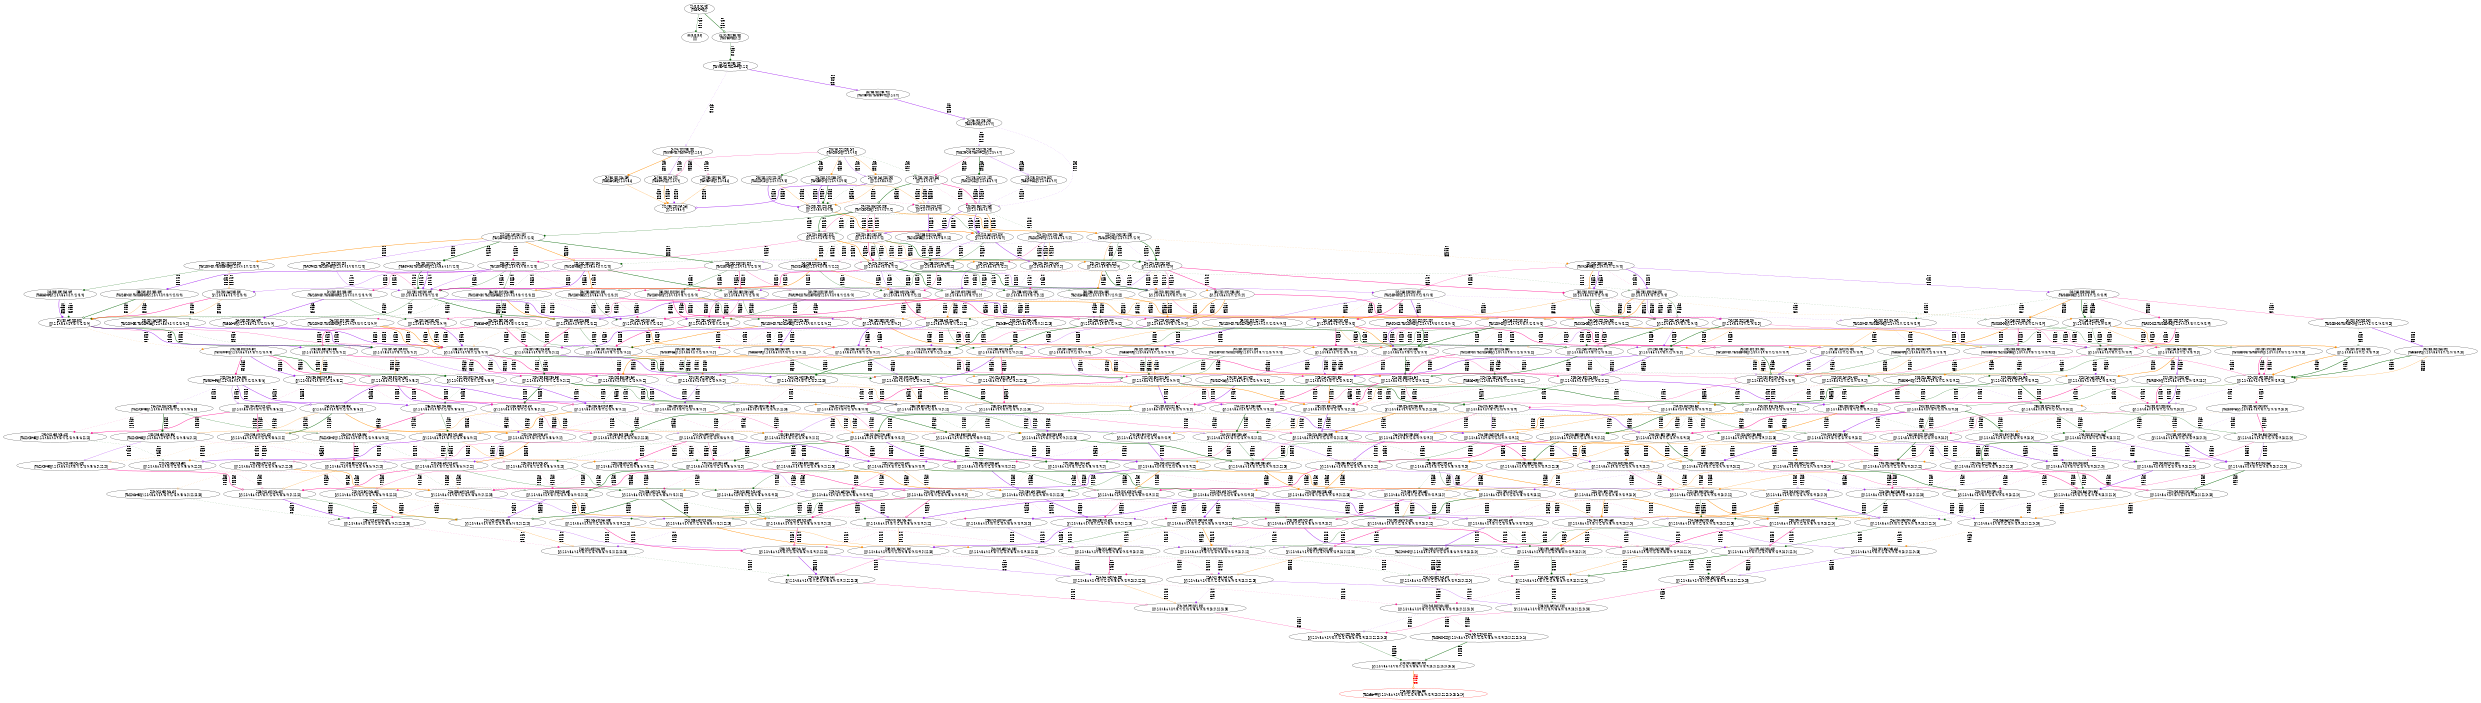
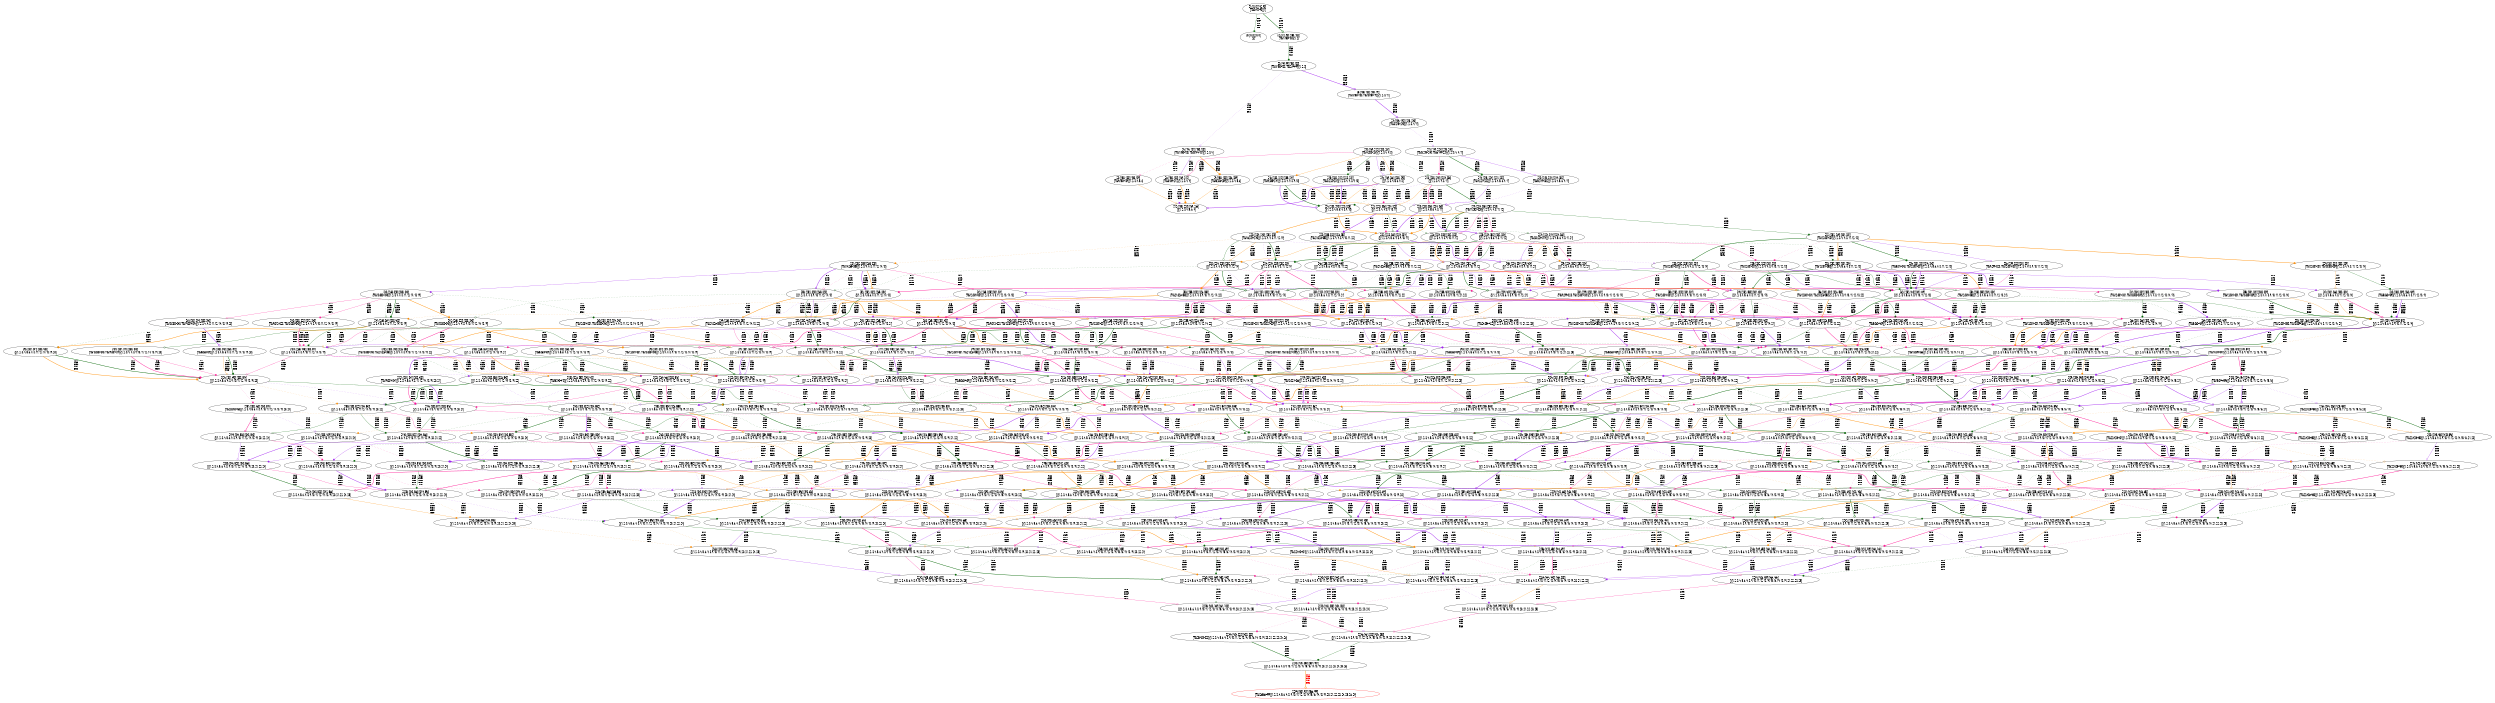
edge "S7: [154, 192] [215, 270] {T0J3:215-270}{1, 2, 3, 4, 11}" -> "S20: [208, 306] [237, 360] {}{1, 2, 3, 4, 5, 6, 7, 8, 11}": now "S14: [169, 266] [208, 293] {}{1, 2, 3, 4, 5, 6, 7, 8}" -> "S20: [208, 306] [237, 360] {}{1, 2, 3, 4, 5, 6, 7, 8, 11}"
